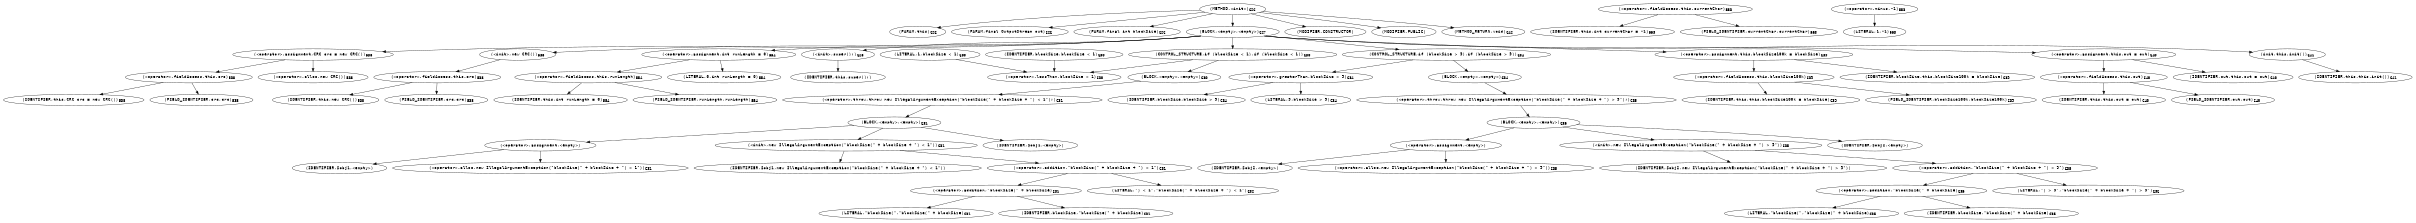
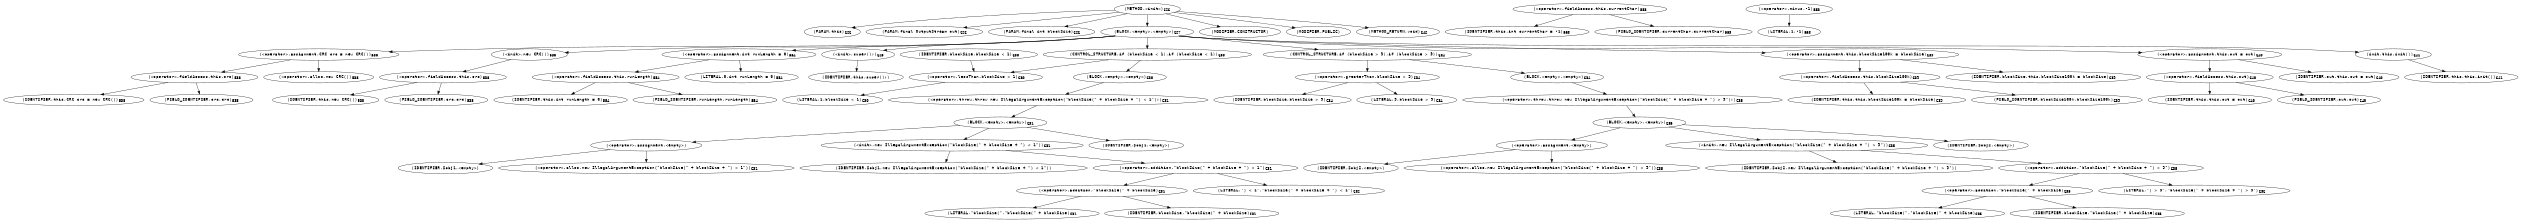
edge "(LITERAL,1,blockSize < 1)" -> "(<operator>.lessThan,blockSize < 1)": reversed
